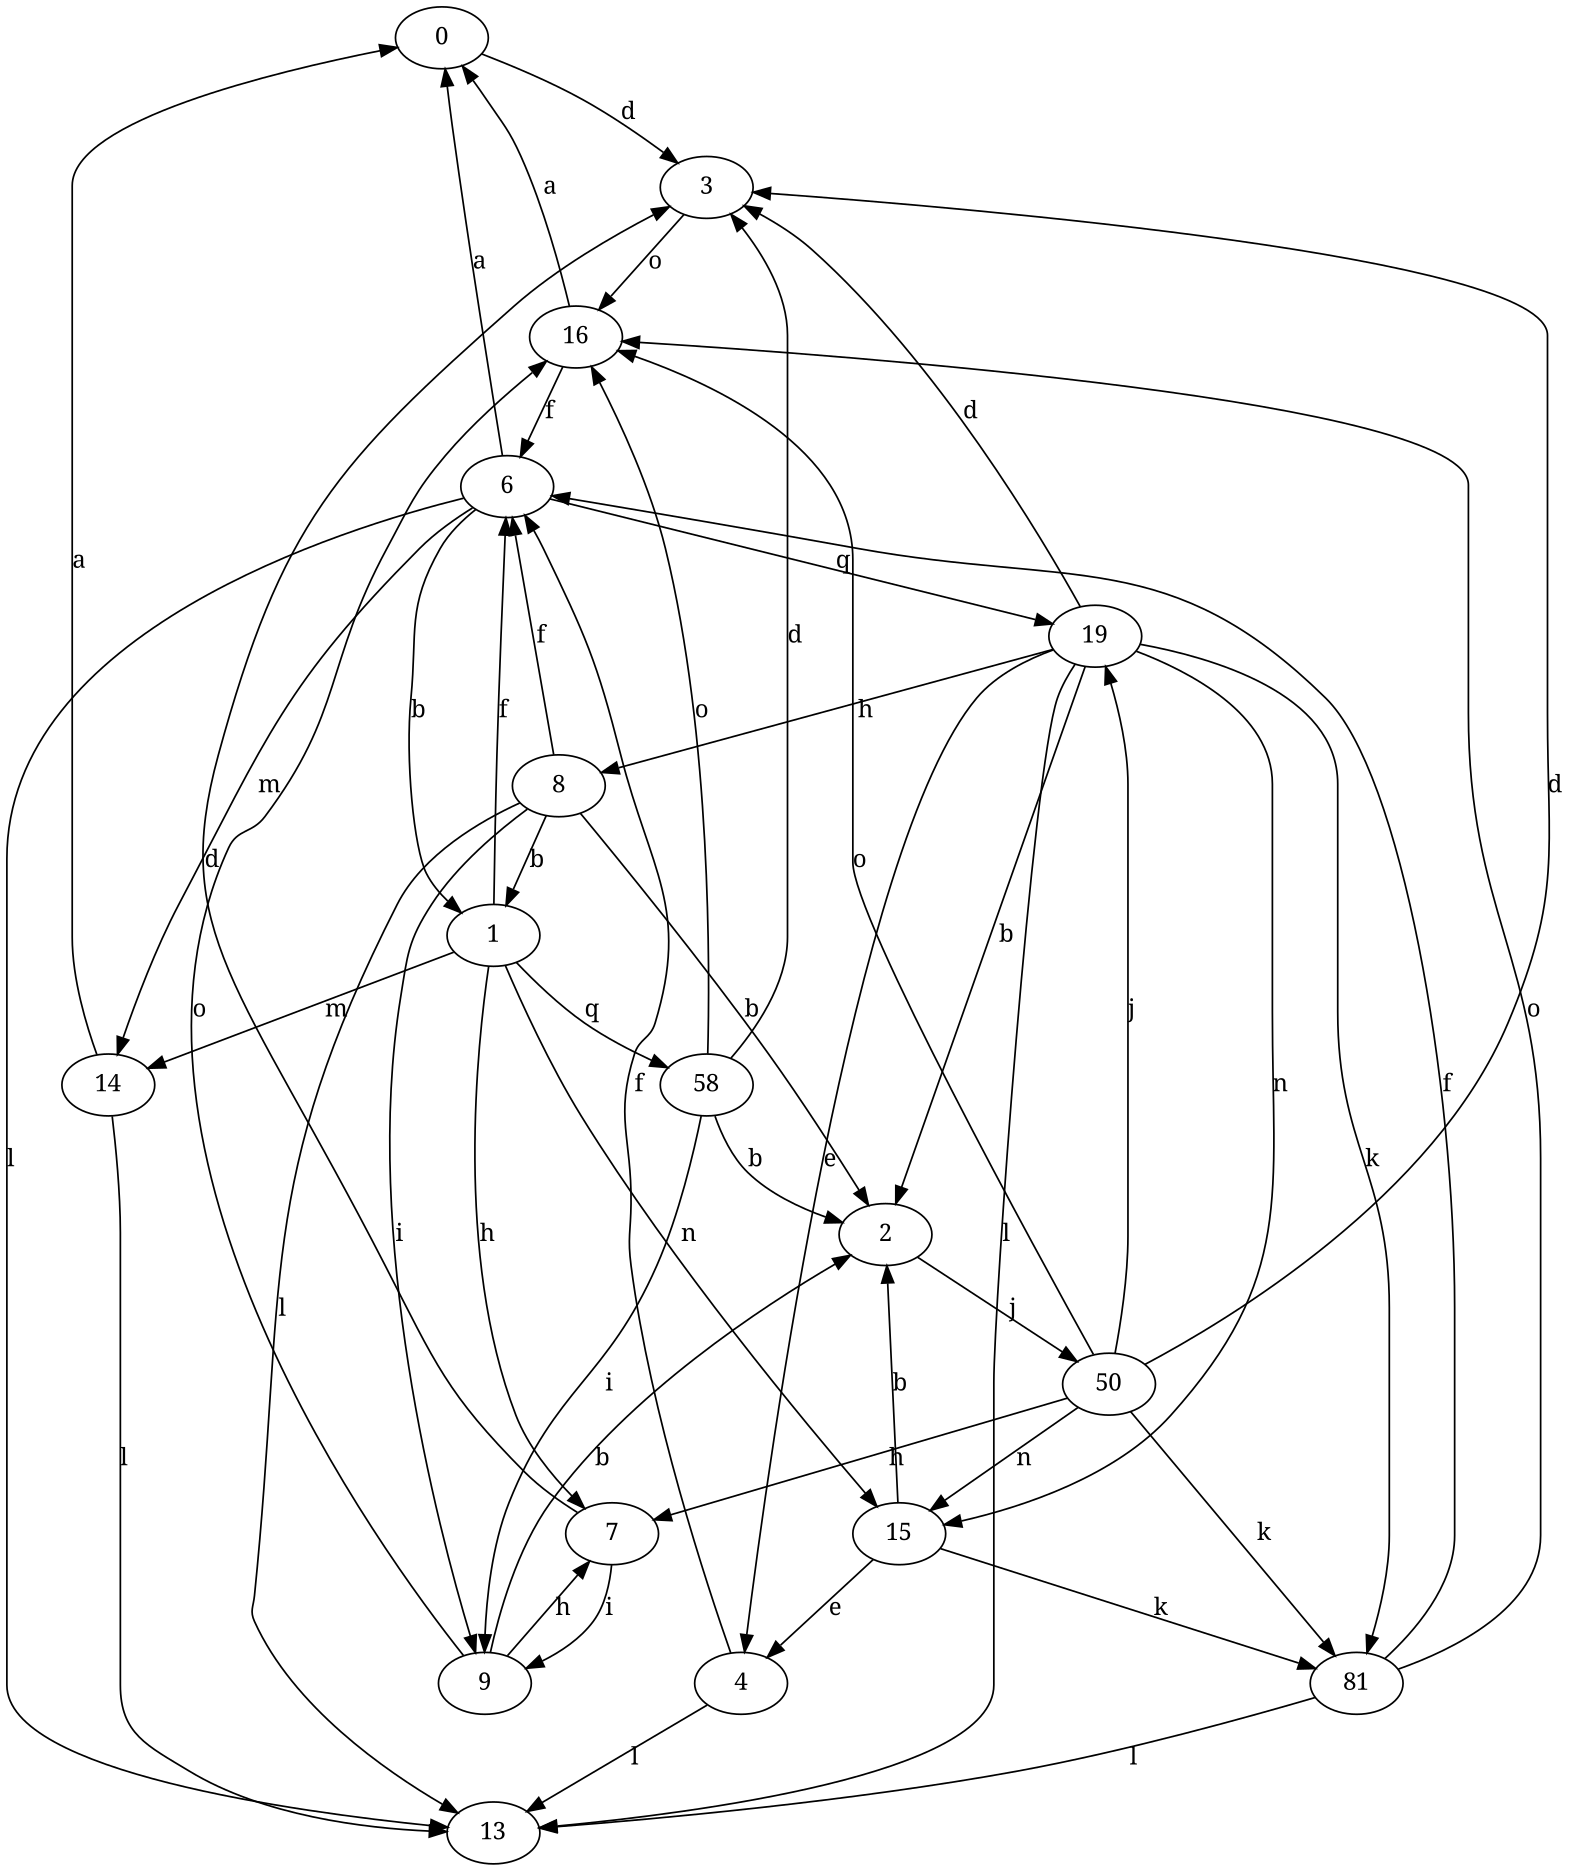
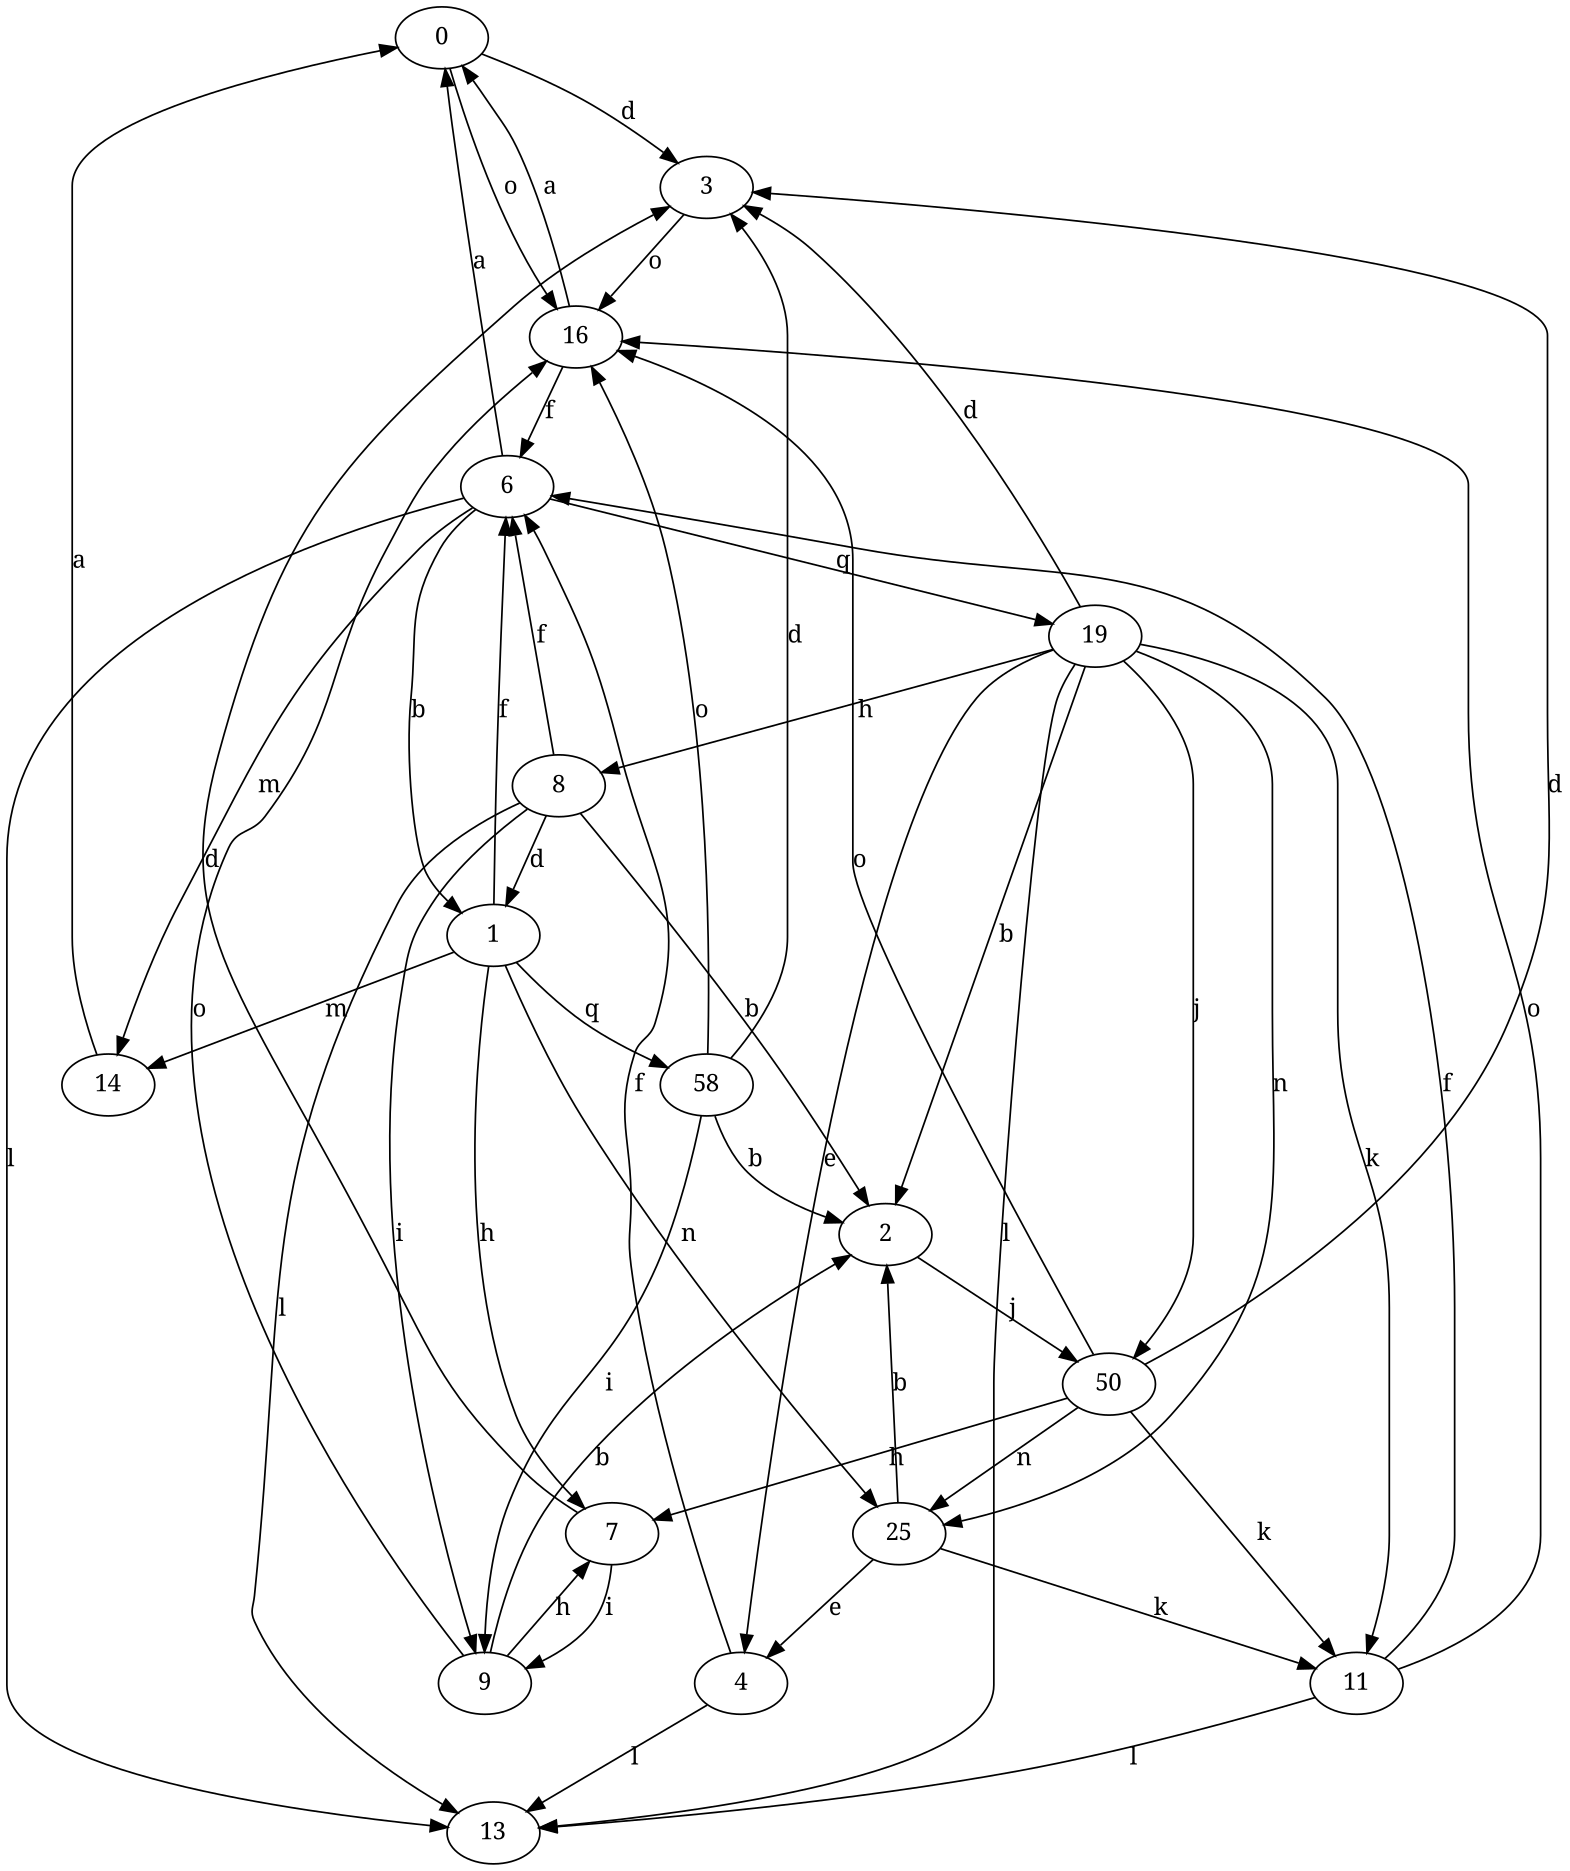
edge "0" -> "16": added, label "o"
edge "8" -> "1": label "b" -> "d"
edge "50" -> "19": reversed
node "15": label "15" -> "25"
edge "14" -> "13": removed, label "l"
node "81": label "81" -> "11"
